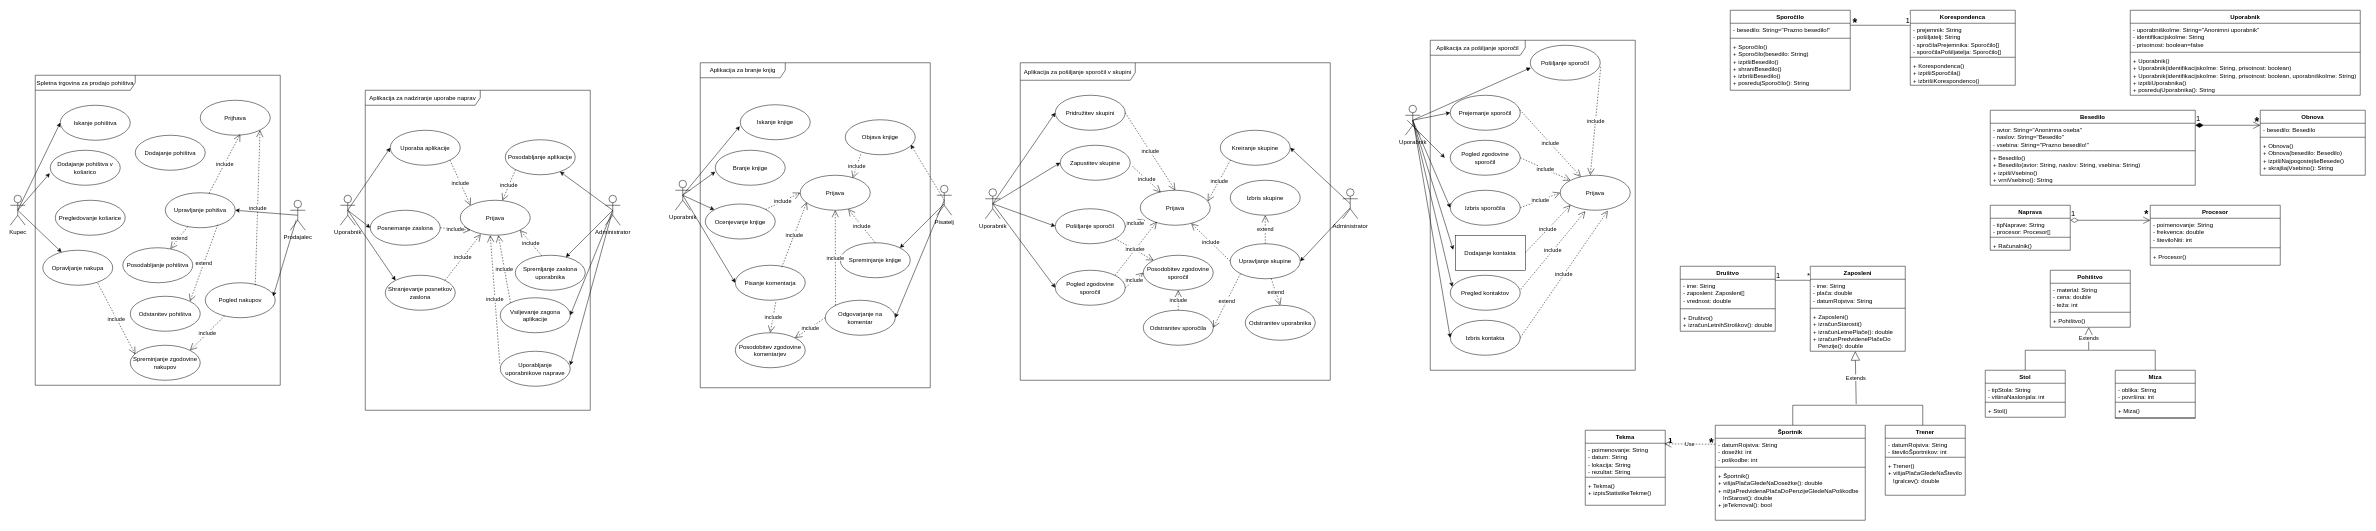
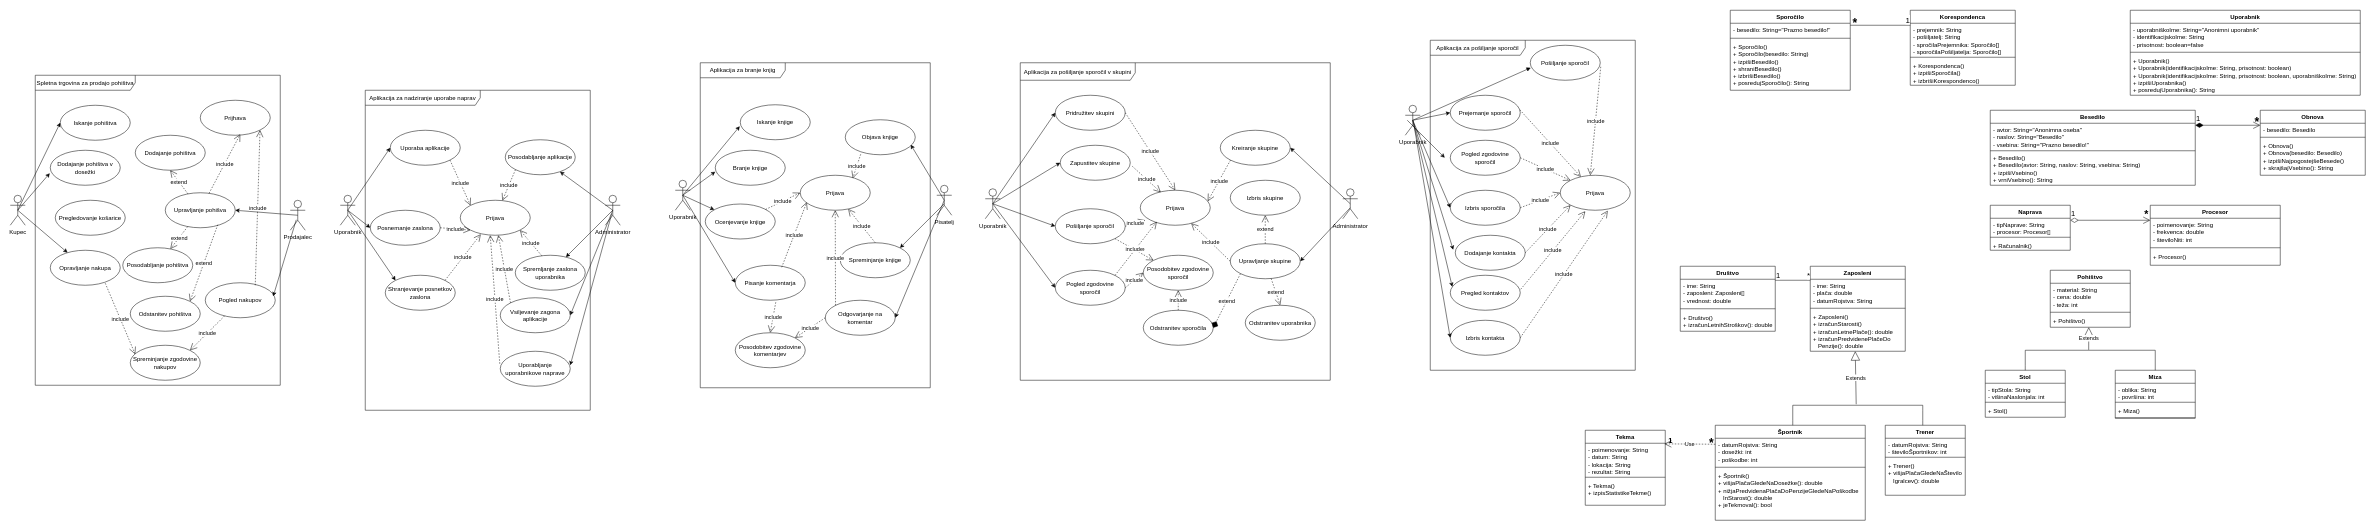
node "Dodajanje pohištva v košarico": label "Dodajanje pohištva v košarico" -> "Dodajanje pohištva v dosežki"
edge "Pisatelj" -> "Objava knjige": style dashed -> solid
edge "Upravljanje pohišva" -> "Dodajanje pohištva": added, label "extend"
node "Dodajanje kontakta": shape rectangle -> ellipse
node "Opravljanje nakupa": moved (78, 268) -> (85, 268)
edge "Upravljanje skupine" -> "Odstranitev sporočila": arrowhead open -> diamond
